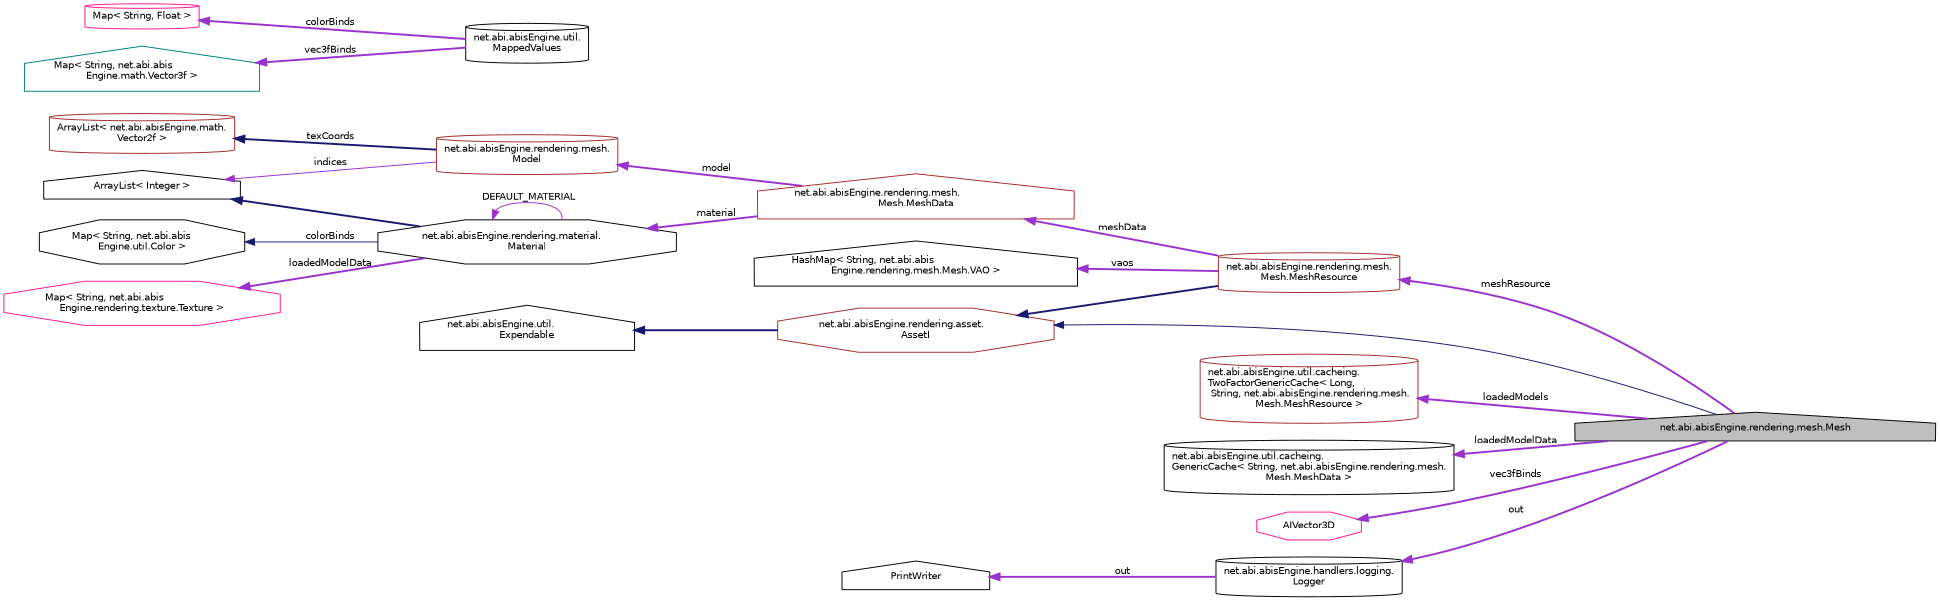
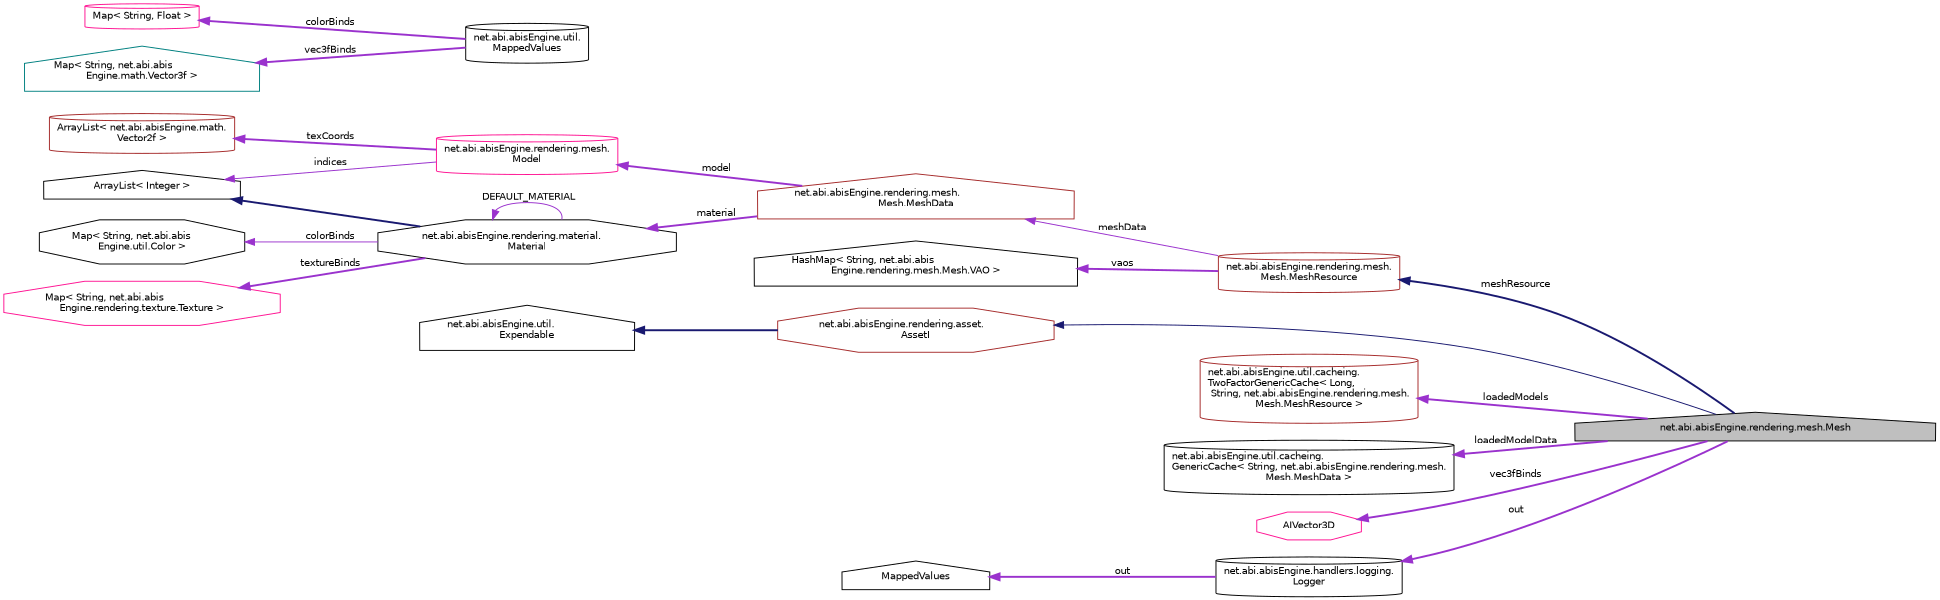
edge "net.abi.abisEngine.rendering.mesh. Model" -> "ArrayList< net.abi.abisEngine.math. Vector2f >": color midnightblue -> darkorchid3
node "net.abi.abisEngine.rendering.mesh. Model": color brown -> deeppink
edge "net.abi.abisEngine.rendering.mesh. Mesh.MeshResource" -> "net.abi.abisEngine.rendering.mesh. Mesh.MeshData": style bold -> solid
edge "net.abi.abisEngine.rendering.material. Material" -> "Map< String, net.abi.abis Engine.util.Color >": color midnightblue -> darkorchid3
edge "net.abi.abisEngine.rendering.material. Material" -> "Map< String, net.abi.abis Engine.rendering.texture.Texture >": label " loadedModelData" -> " textureBinds"
edge "net.abi.abisEngine.rendering.mesh. Mesh.MeshResource" -> "net.abi.abisEngine.rendering.asset. AssetI": removed
edge "net.abi.abisEngine.rendering.mesh.Mesh" -> "net.abi.abisEngine.rendering.mesh. Mesh.MeshResource": color darkorchid3 -> midnightblue
node "PrintWriter": label "PrintWriter" -> "MappedValues"
